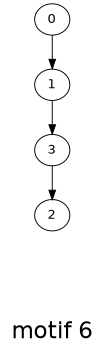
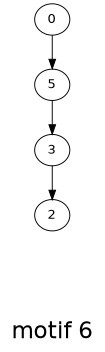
node "1": label "1" -> "5"
